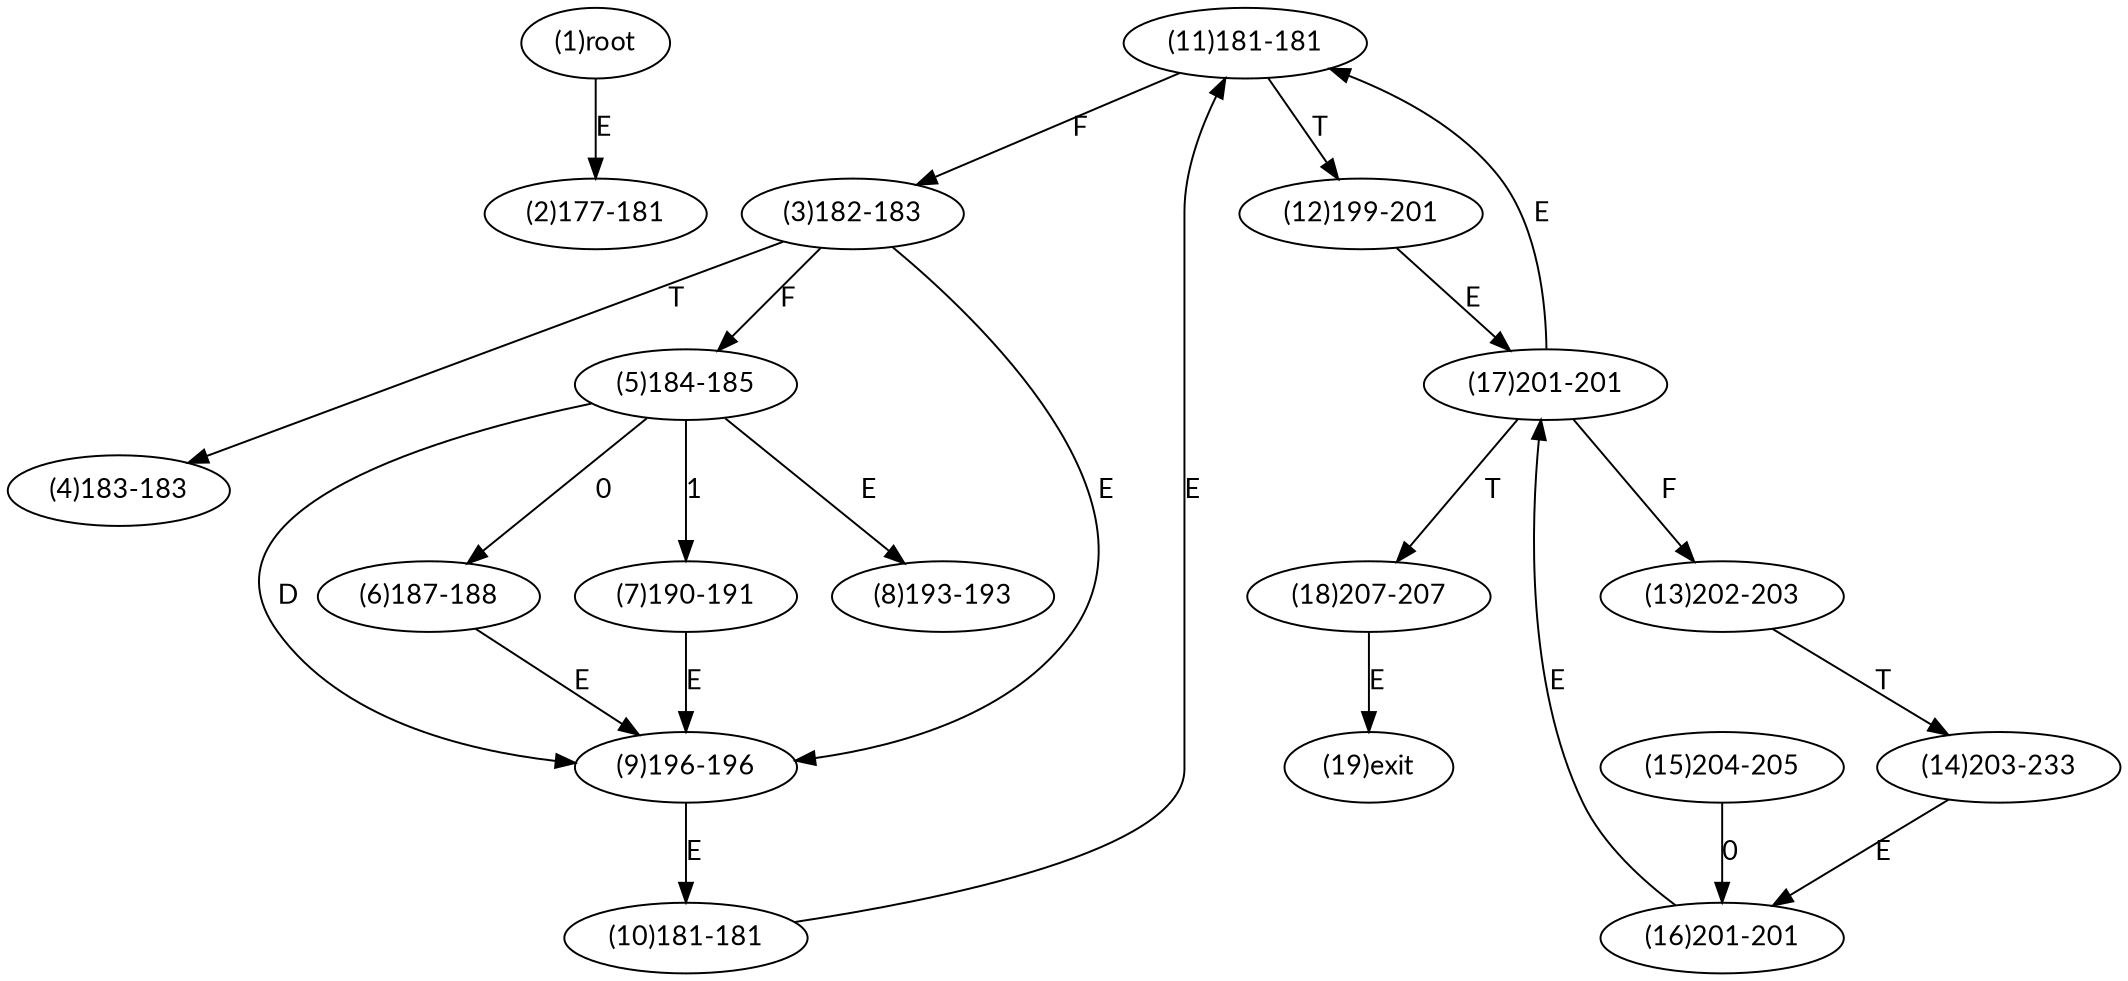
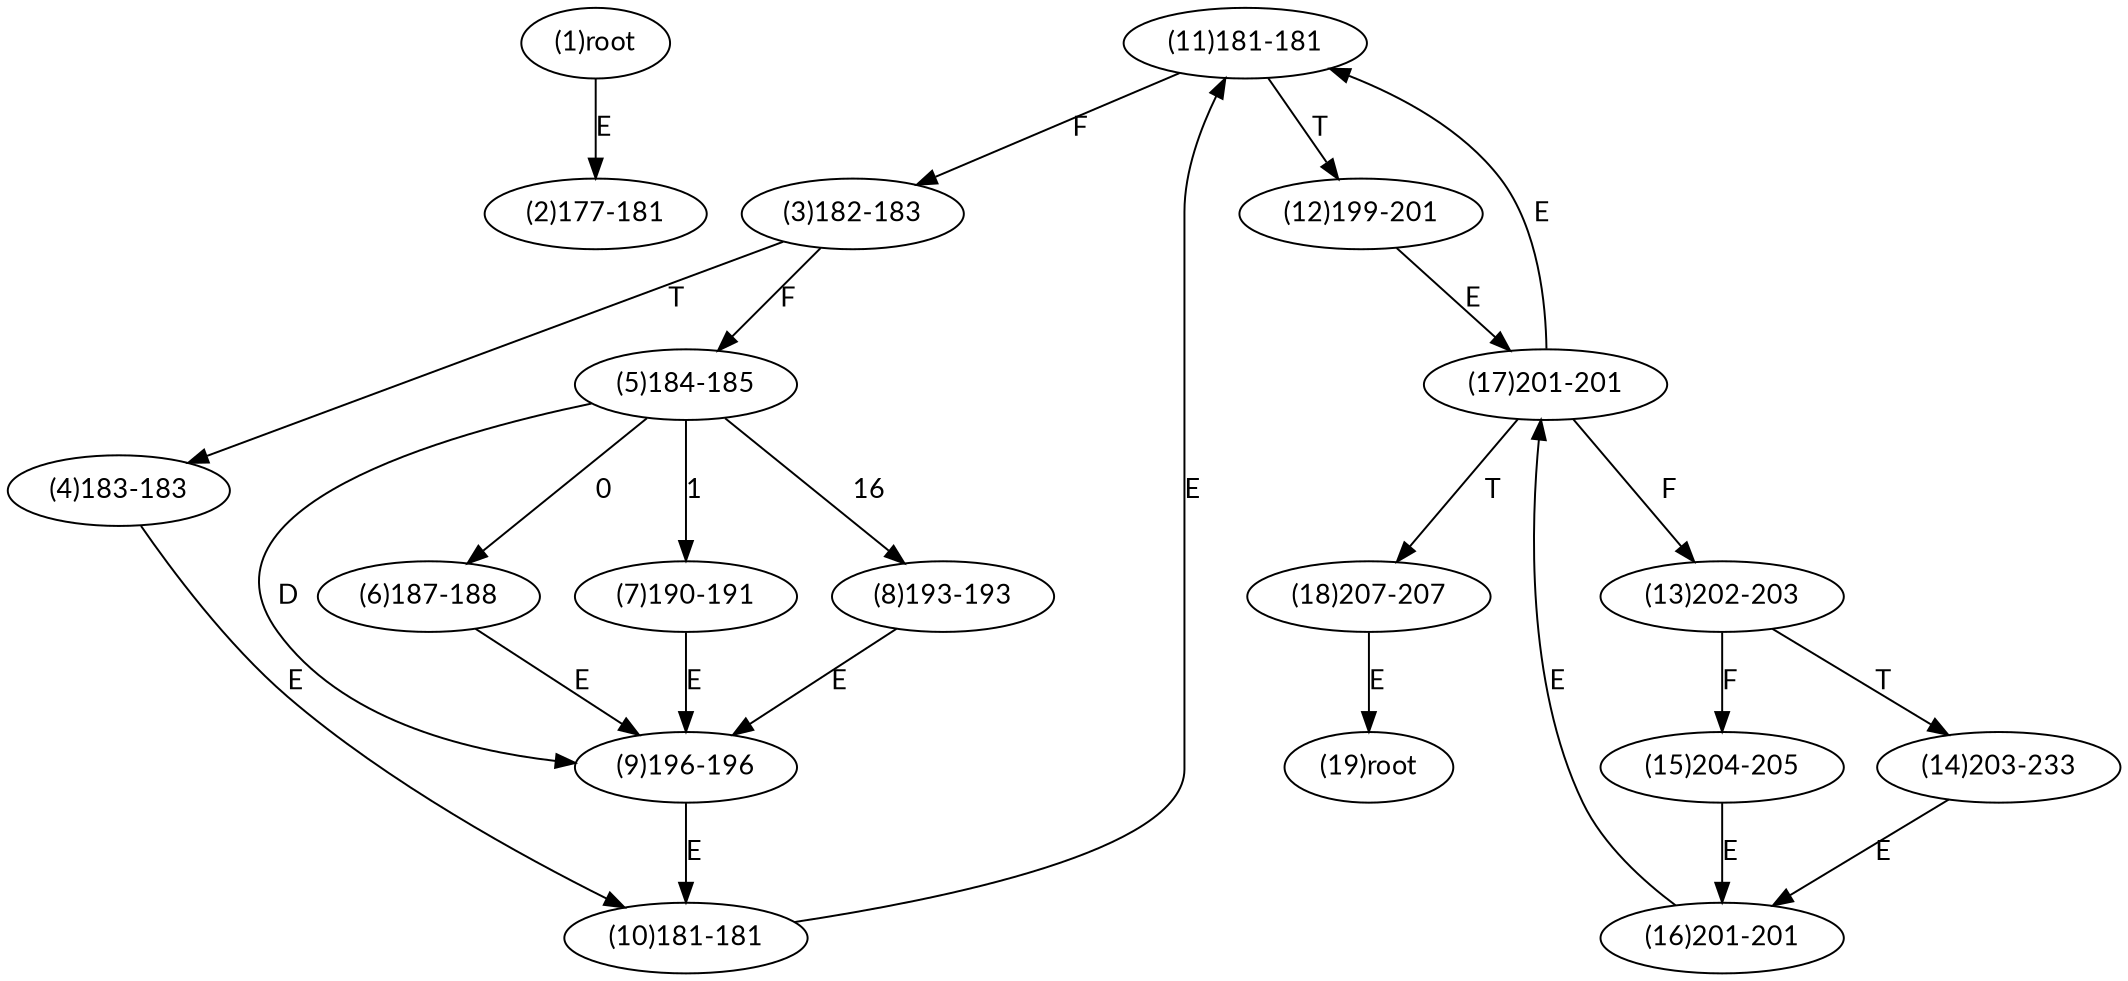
edge "(5)184-185" -> "(8)193-193": label "E" -> "16"
edge "(3)182-183" -> "(9)196-196": now "(8)193-193" -> "(9)196-196"
edge "(13)202-203" -> "(15)204-205": added, label "F"
edge "(4)183-183" -> "(10)181-181": added, label "E"
node "(19)exit": label "(19)exit" -> "(19)root"
edge "(15)204-205" -> "(16)201-201": label "0" -> "E"
